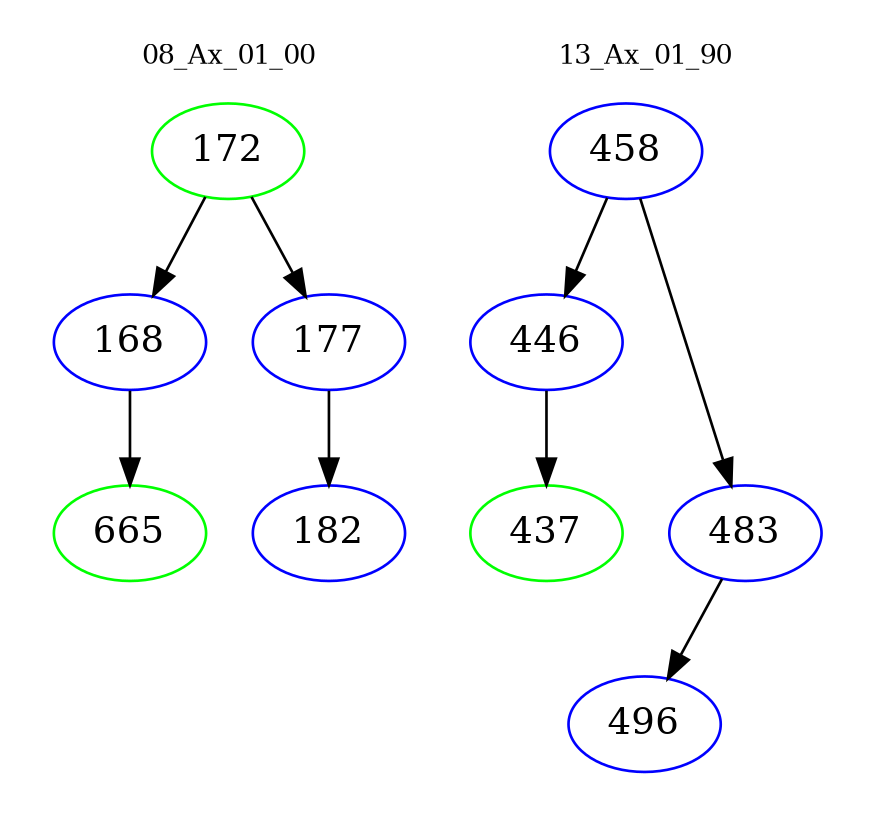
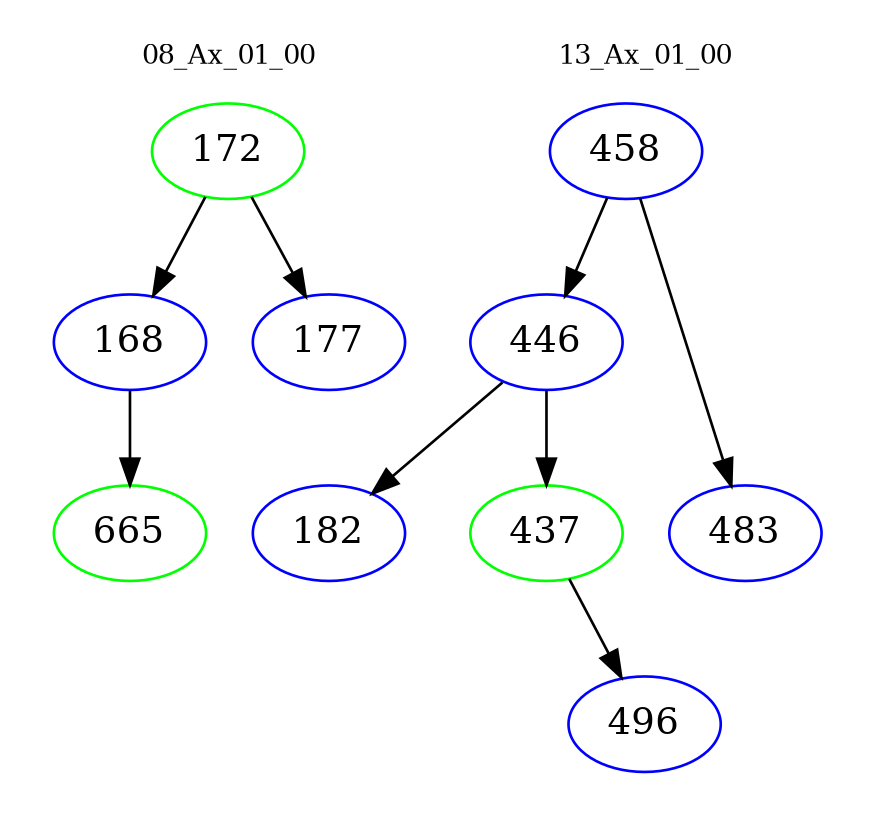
cluster "13_Ax_01_90": label "13_Ax_01_90" -> "13_Ax_01_00"
edge "177" -> "182": now "446" -> "182"
edge "483" -> "496": now "437" -> "496"
